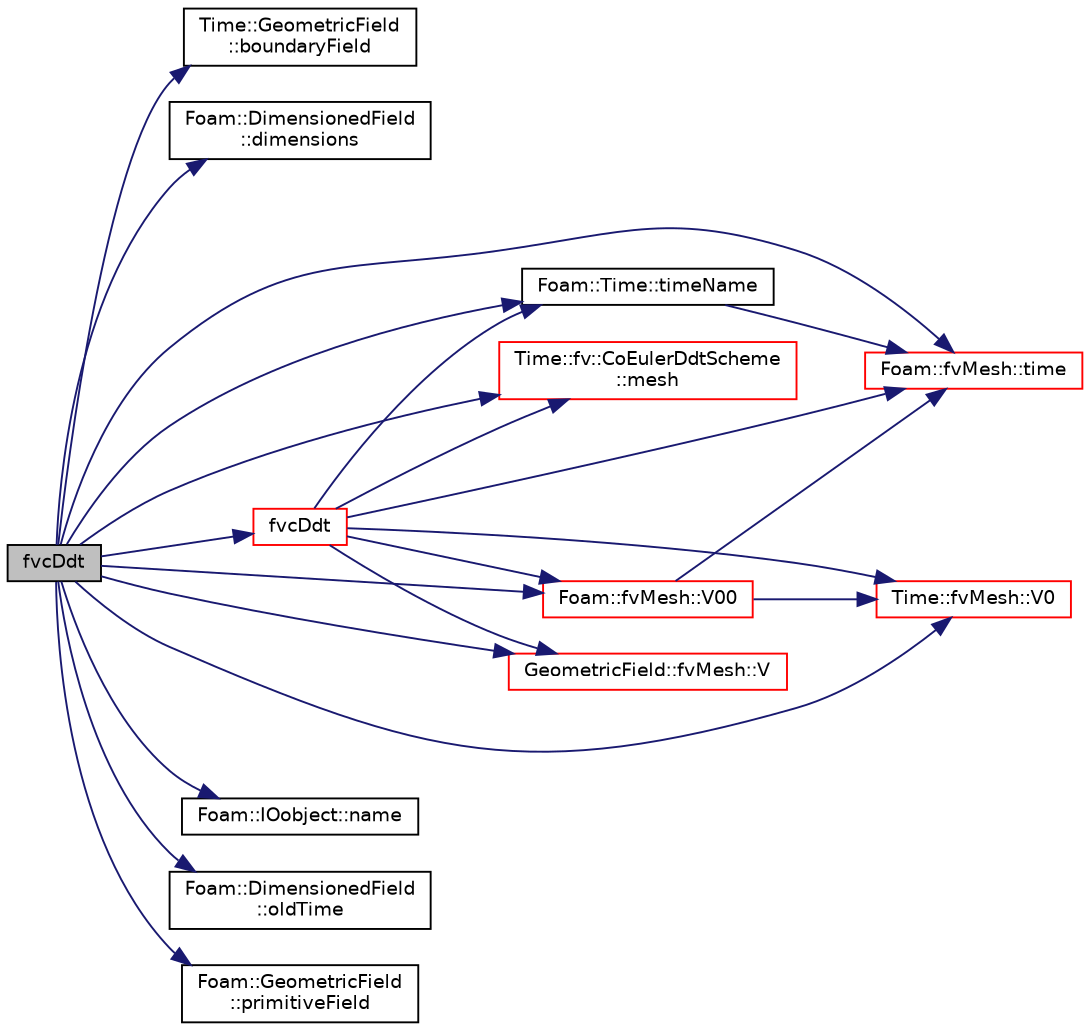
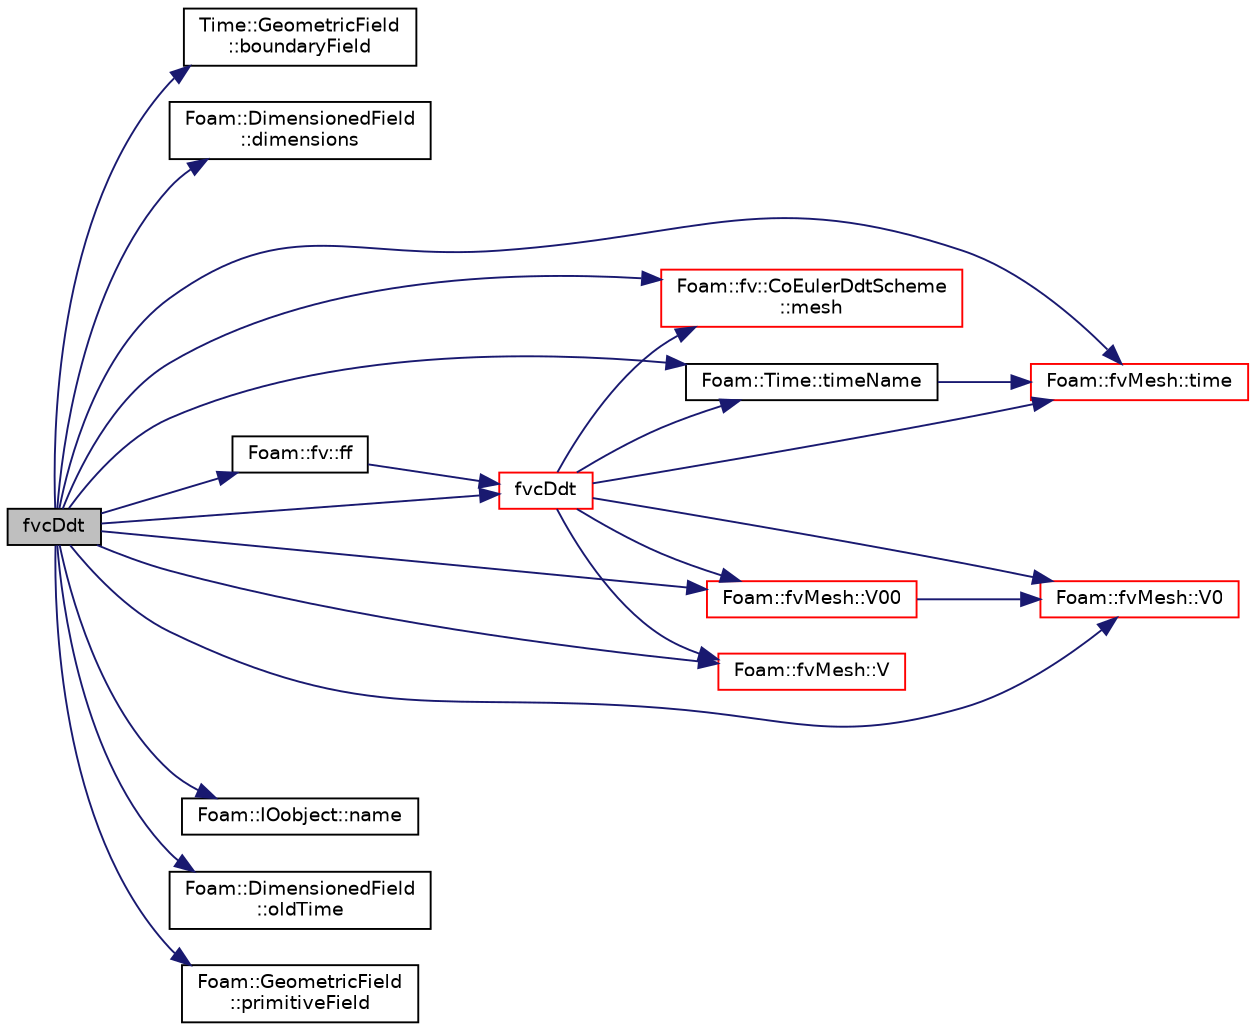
node "Time::fv::CoEulerDdtScheme ::mesh": label "Time::fv::CoEulerDdtScheme ::mesh" -> "Foam::fv::CoEulerDdtScheme ::mesh"
node "Foam::fv::ff": added
edge "Foam::fvMesh::V00" -> "Foam::fvMesh::time": removed
node "Time::fvMesh::V0": label "Time::fvMesh::V0" -> "Foam::fvMesh::V0"
node "GeometricField::fvMesh::V": label "GeometricField::fvMesh::V" -> "Foam::fvMesh::V"
